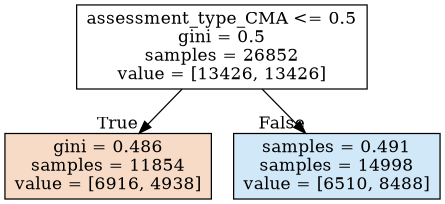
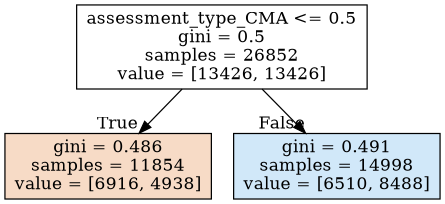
node "samples = 0.491 samples = 14998 value = [6510, 8488]": label "samples = 0.491 samples = 14998 value = [6510, 8488]" -> "gini = 0.491 samples = 14998 value = [6510, 8488]"
